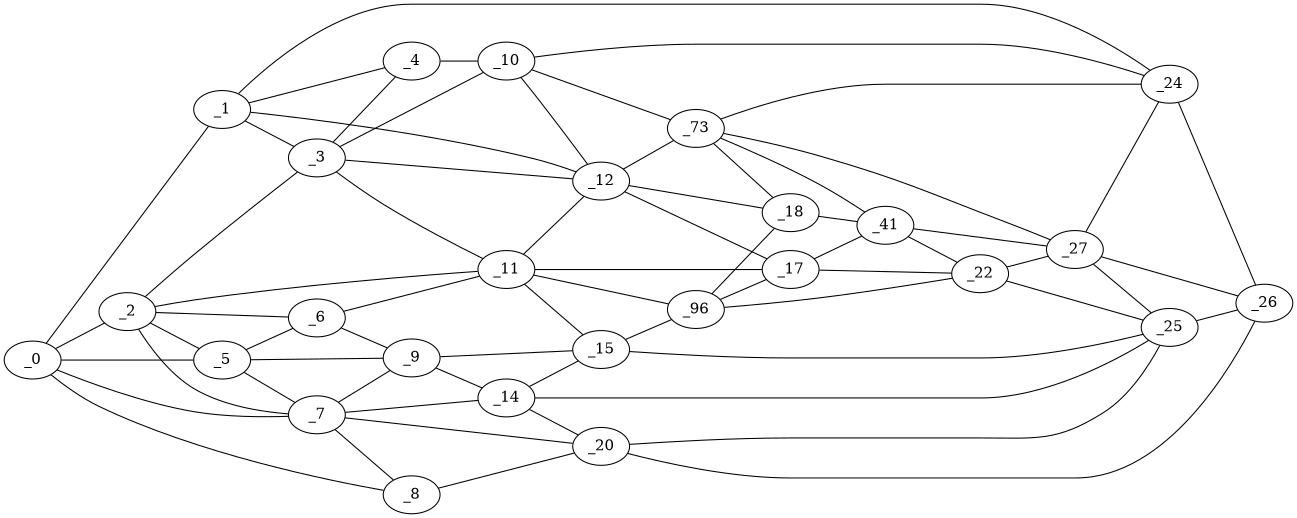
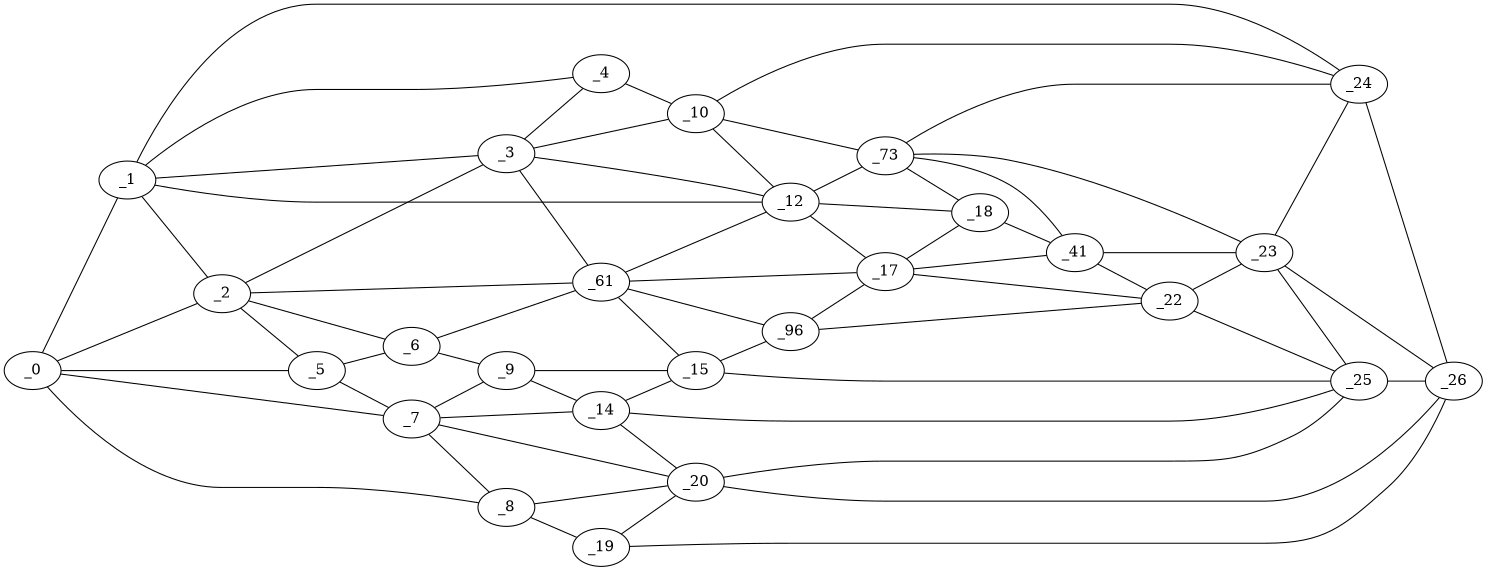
node "_27": label "_27" -> "_23"
edge "_18" -- "_96": now "_18" -- "_17"
node "_11": label "_11" -> "_61"
edge "_9" -- "_5": removed
edge "_2" -- "_7": now "_2" -- "_1"
node "_19": added
